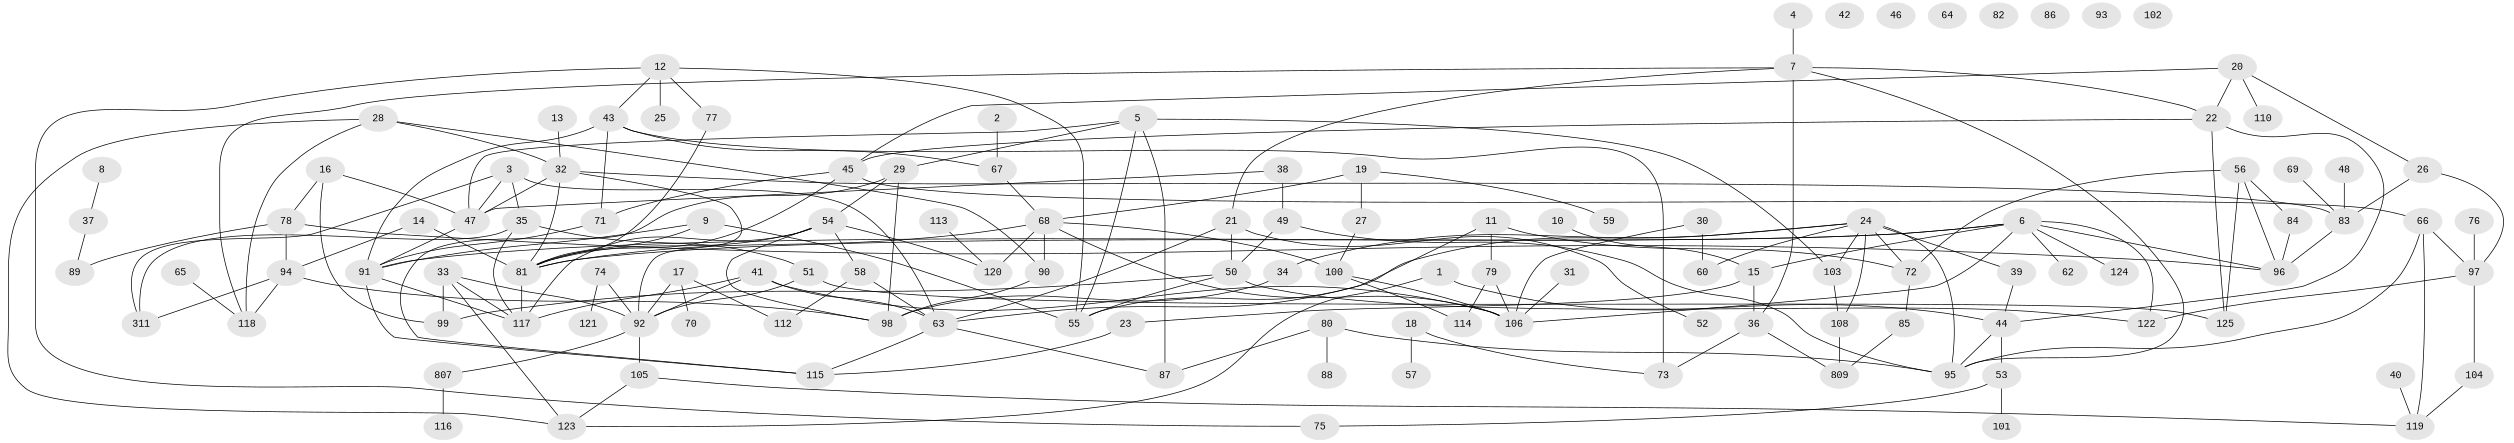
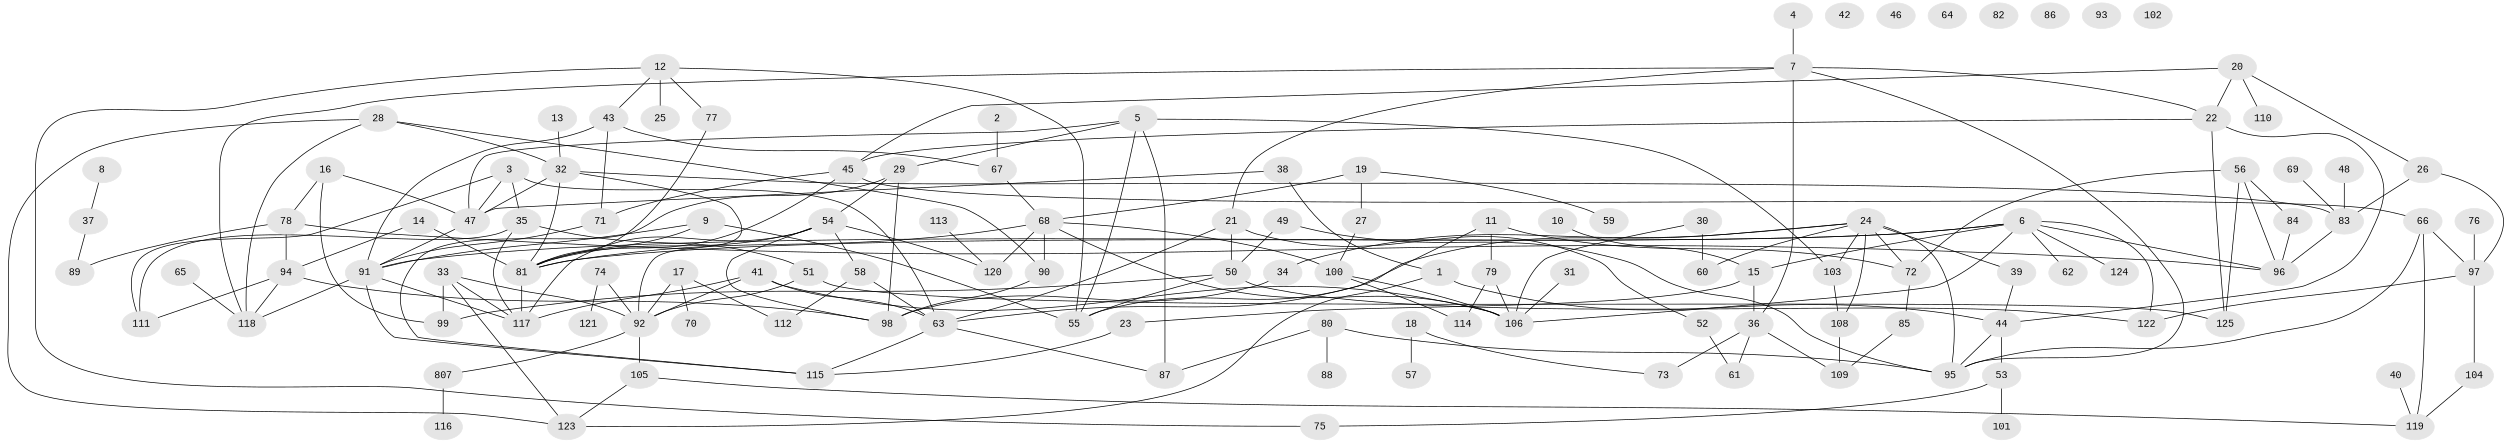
edge "43" -- "73": removed
edge "38" -- "49": now "38" -- "1"
edge "91" -- "118": added
node "311": label "311" -> "111"
node "61": added
node "809": label "809" -> "109"
